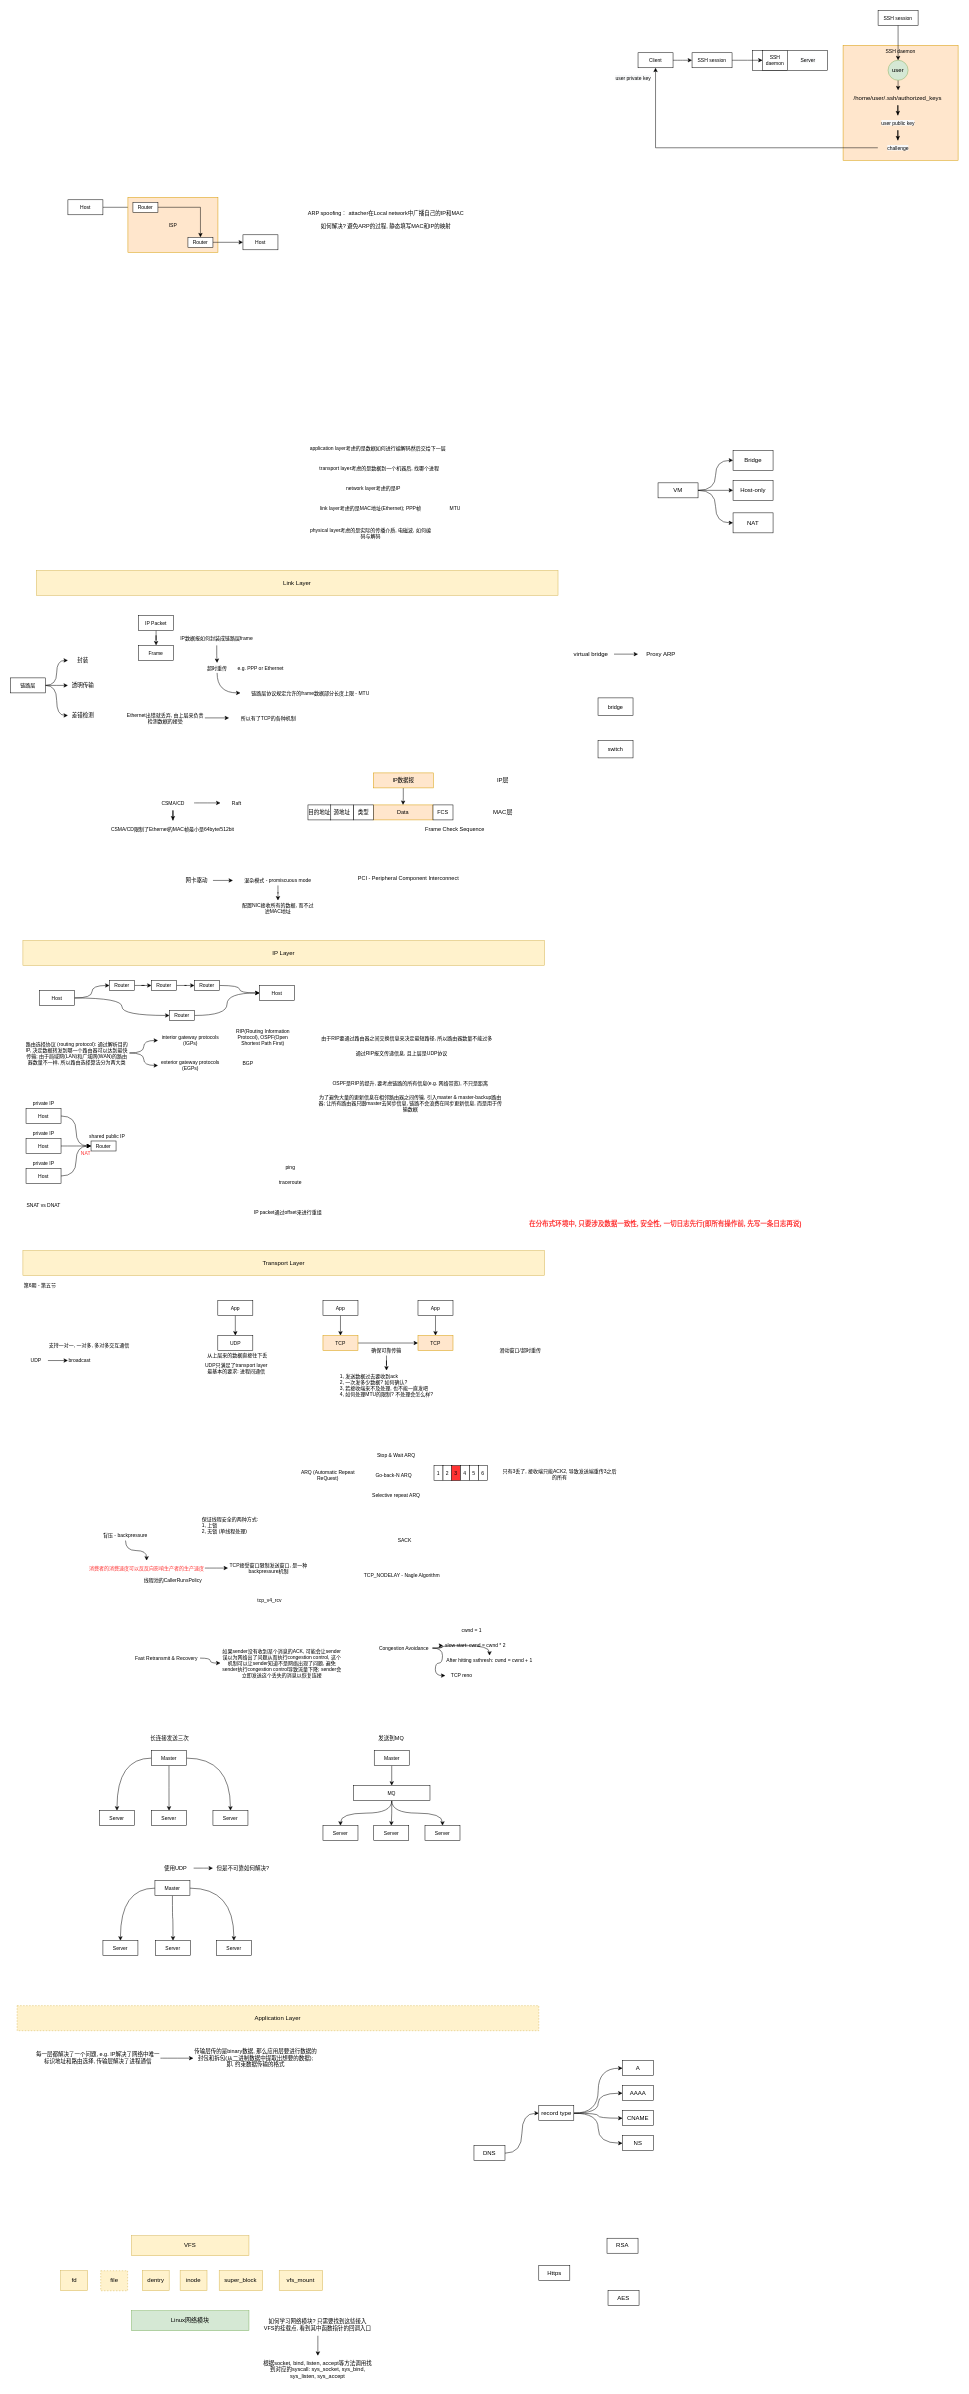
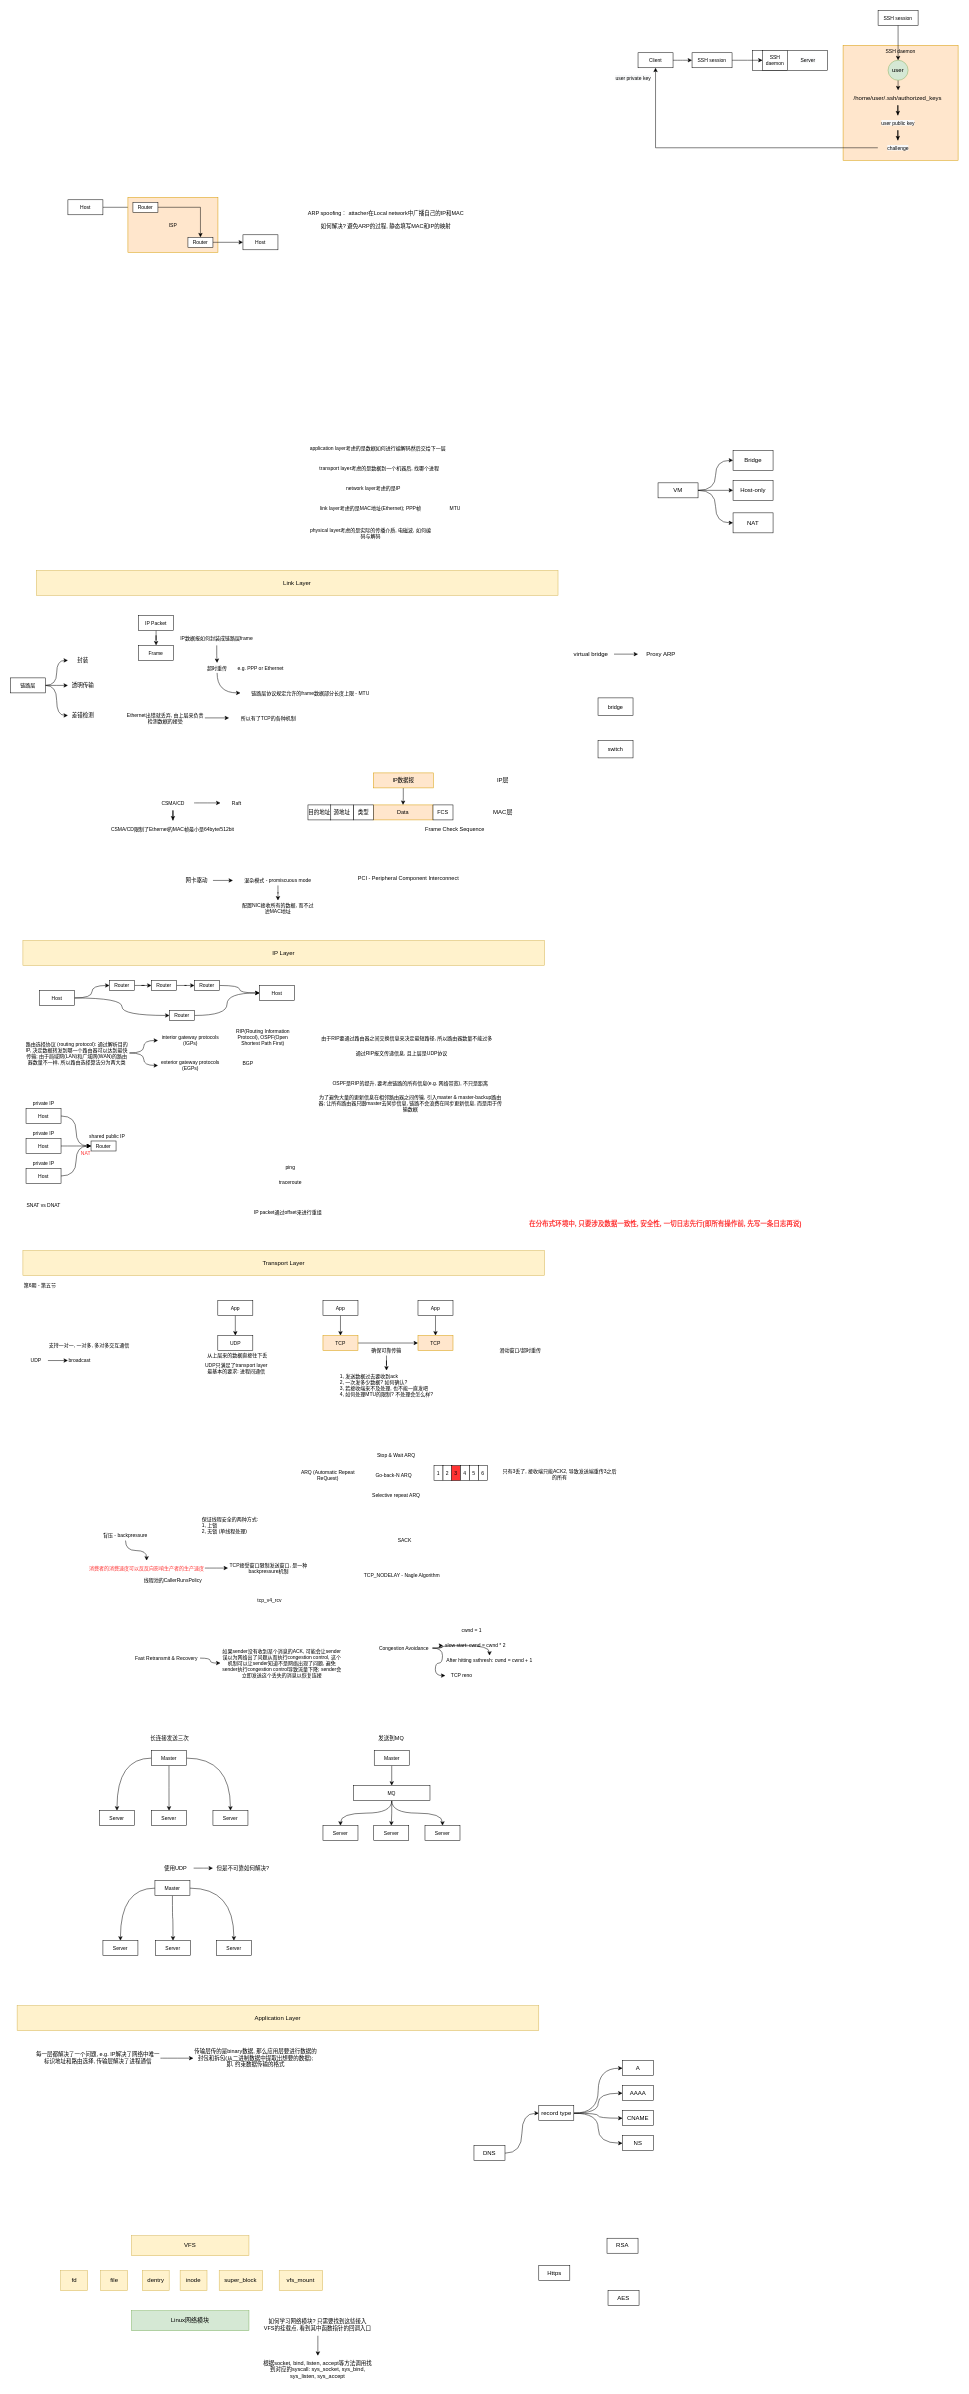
node "Application Layer": style dashed -> solid
node "file": style dashed -> solid
